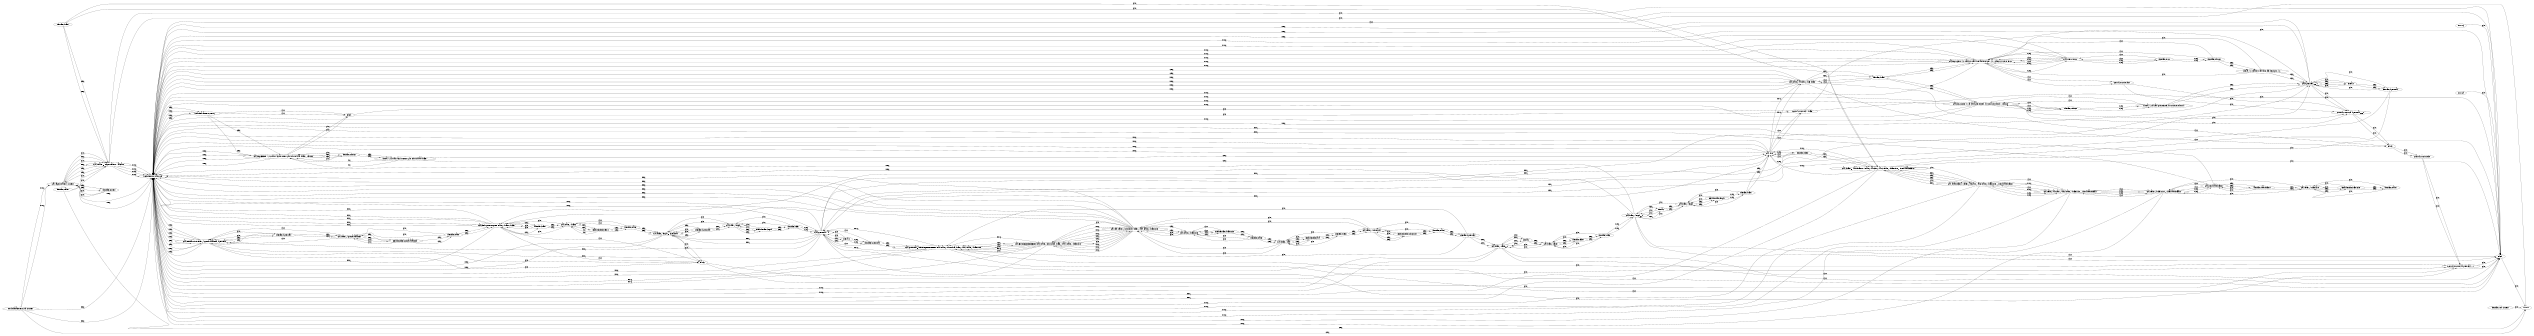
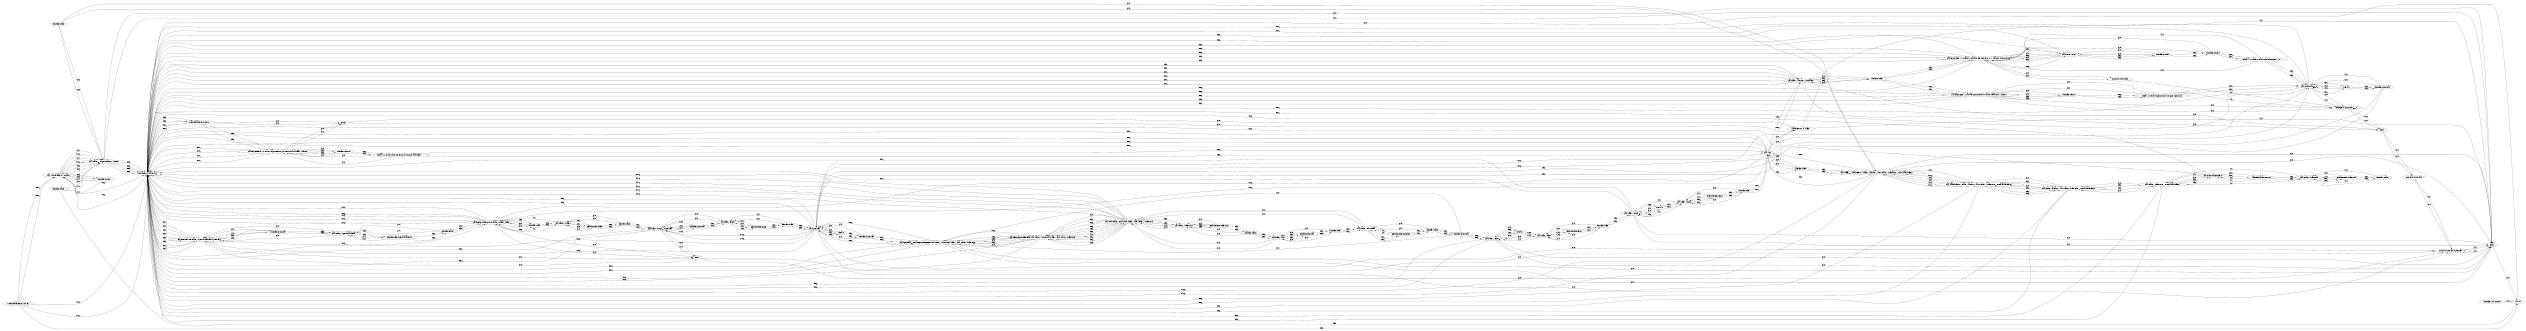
node "1000103": removed
node "(Identifier,errno)": label "(Identifier,errno)" -> "(Identifier,eventfd)"
node "1000139": removed
node "(ControlStructure,if (!buffer))": label "(ControlStructure,if (!buffer))" -> "(MethodReturn,if (!buffer))"
node "(ControlStructure,if (bytes_read == 0))": label "(ControlStructure,if (bytes_read == 0))" -> "(Identifier,if (bytes_read == 0))"
node "(Call,*reader = (eager_reader_t *)allocator)": label "(Call,*reader = (eager_reader_t *)allocator)" -> "(Call,*reader = (eager_reader_t *)context)"
node "(Call,(eager_reader_t *)context)": label "(Call,(eager_reader_t *)context)" -> "(Call,(sizeof_reader_t *)context)"
node "(Call,sizeof(data_buffer_t))": label "(Call,sizeof(data_buffer_t))" -> "(Call,sizeof(static_buffer_t))"
node "(Identifier,data_buffer_t)": label "(Identifier,data_buffer_t)" -> "(Identifier,data_memory_t)"
node "(FieldIdentifier,inbound_fd)": label "(FieldIdentifier,inbound_fd)" -> "(FieldIdentifier,existed_fd)"
node "(Identifier,offset)": label "(Identifier,offset)" -> "(FieldIdentifier,offset)"
node "(MethodParameterIn,void *context)": label "(MethodParameterIn,void *context)" -> "(MethodParameterIn,void *for)"
